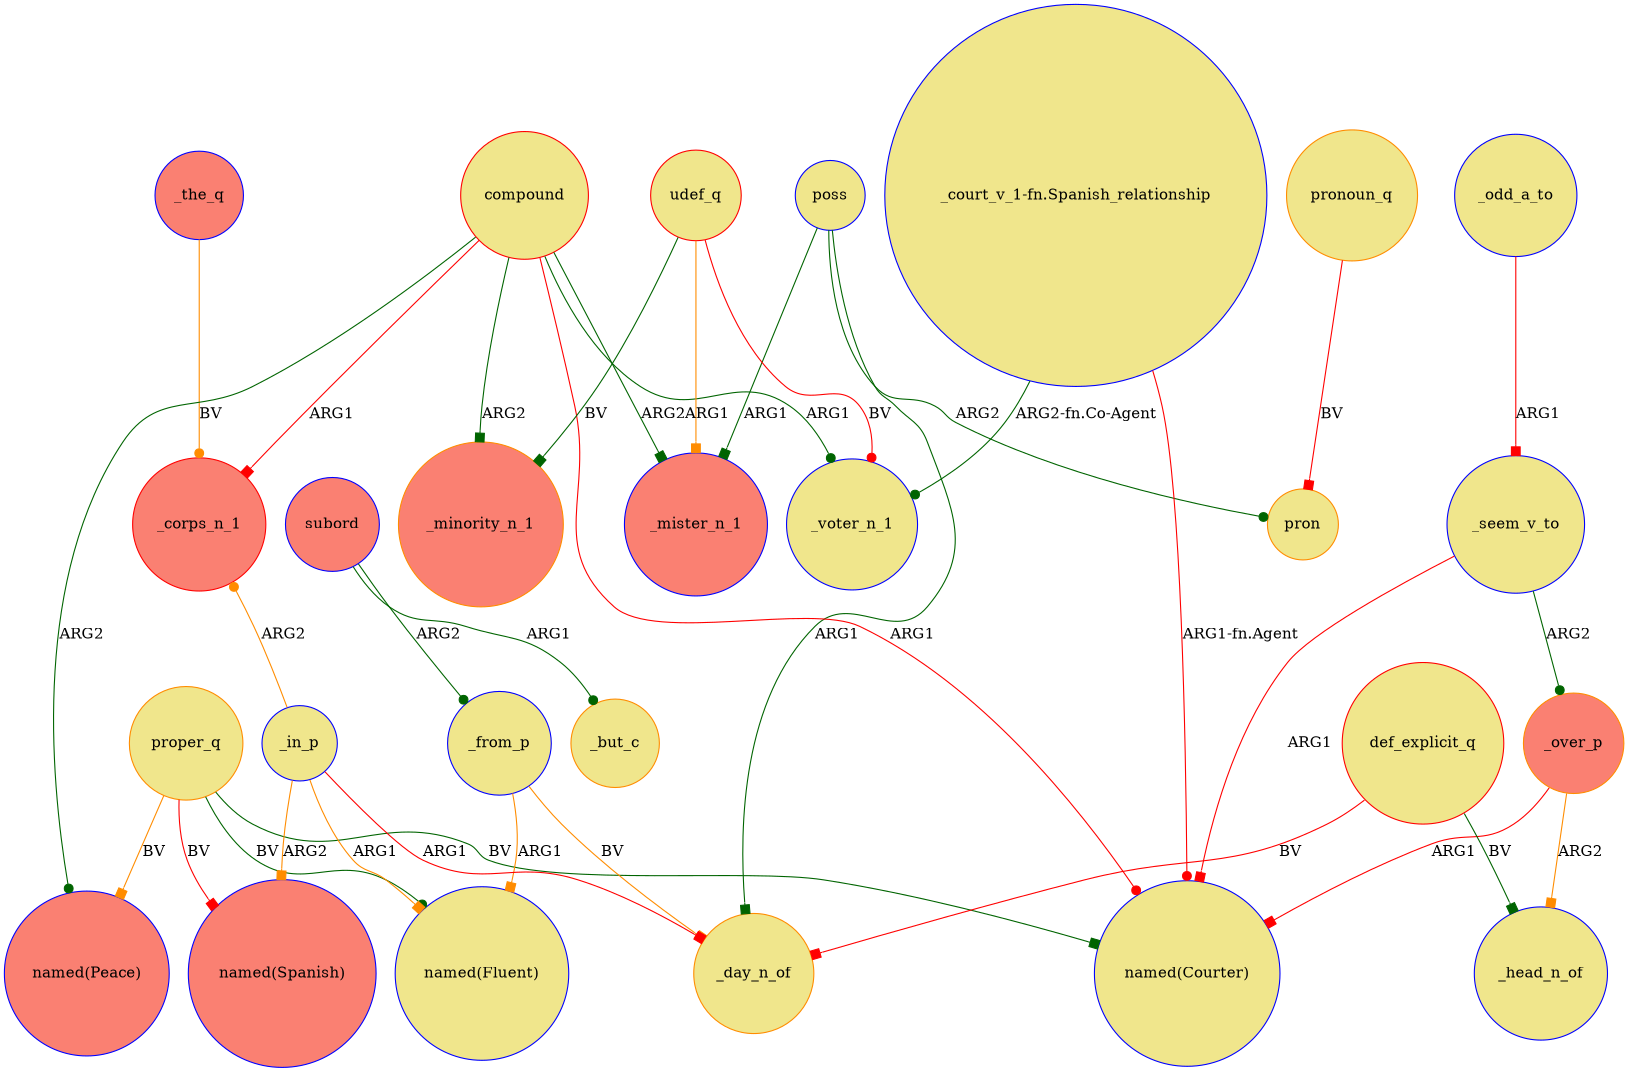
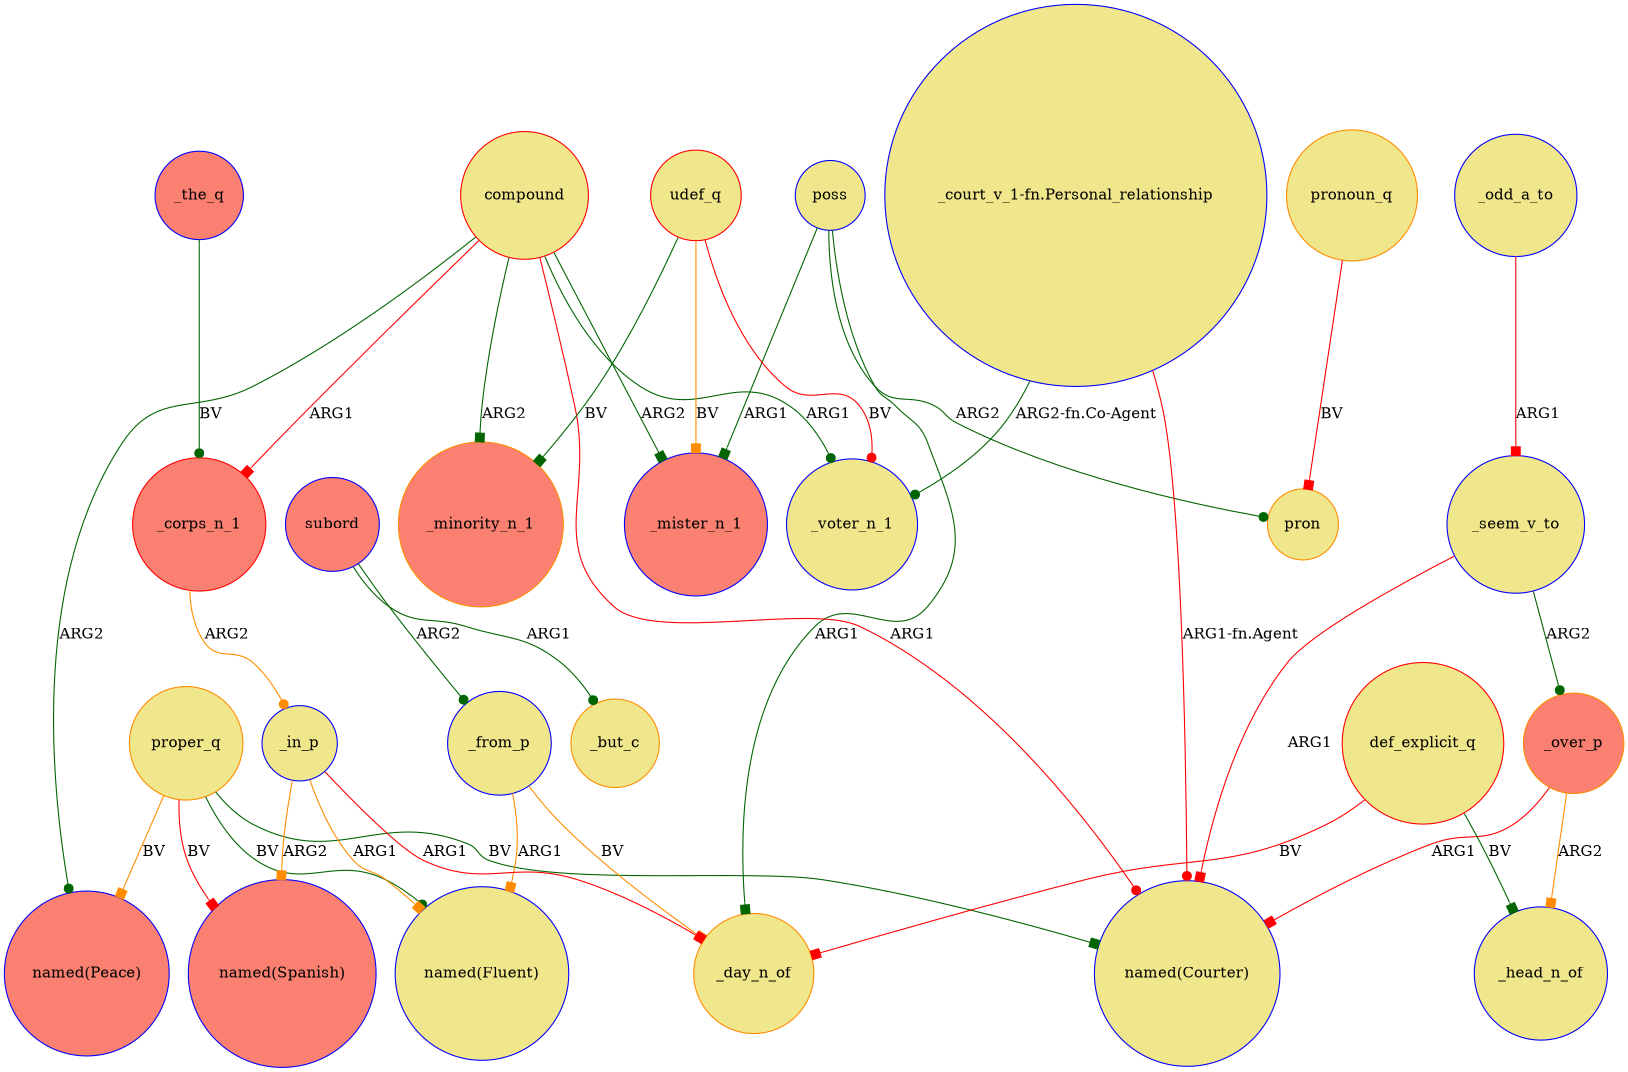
node "_court_v_1-fn.Spanish_relationship": label "_court_v_1-fn.Spanish_relationship" -> "_court_v_1-fn.Personal_relationship"
edge "_the_q" -> "_corps_n_1": color darkorange -> darkgreen
edge "udef_q" -> "_mister_n_1": label "ARG1" -> "BV"
edge "_in_p" -> "_corps_n_1": reversed
